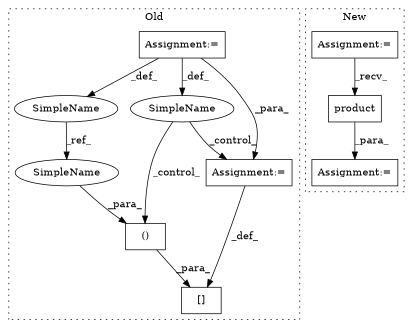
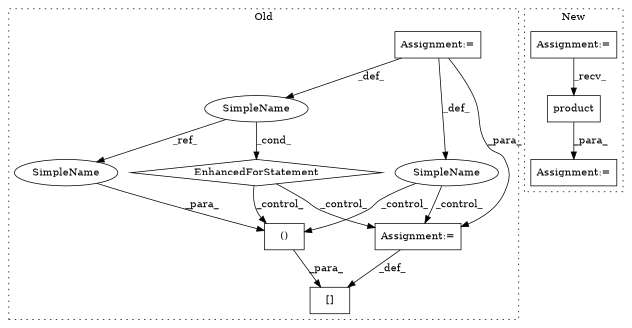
node "EnhancedForStatement": added
